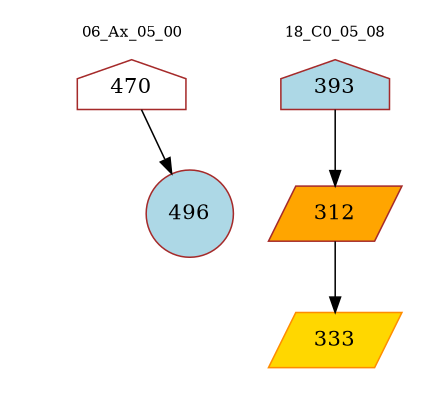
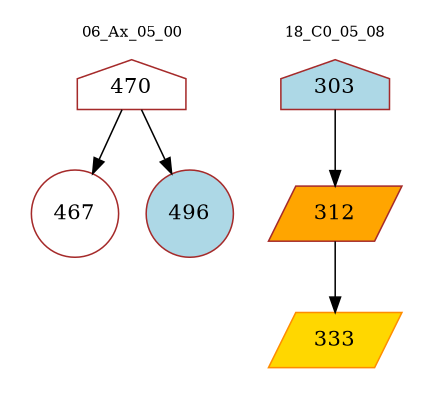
node "393": label "393" -> "303"
node "467": added
